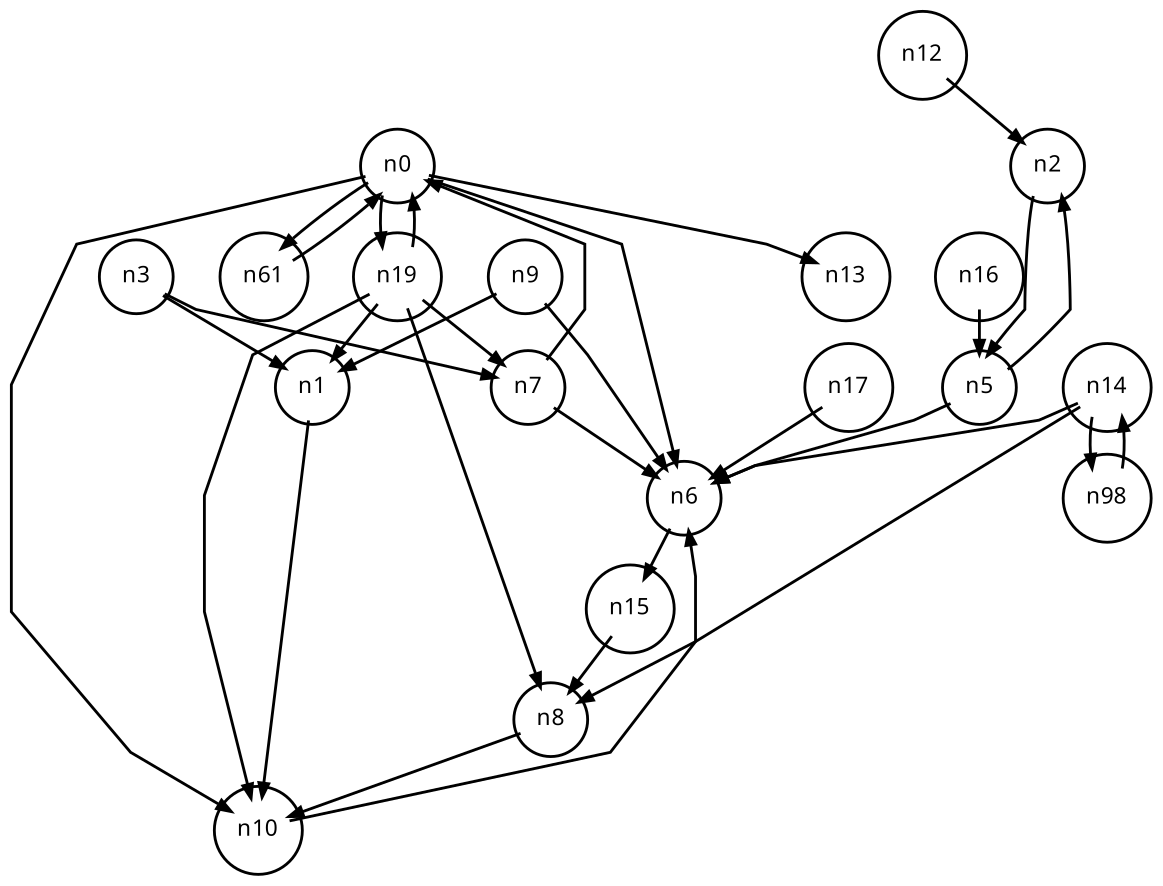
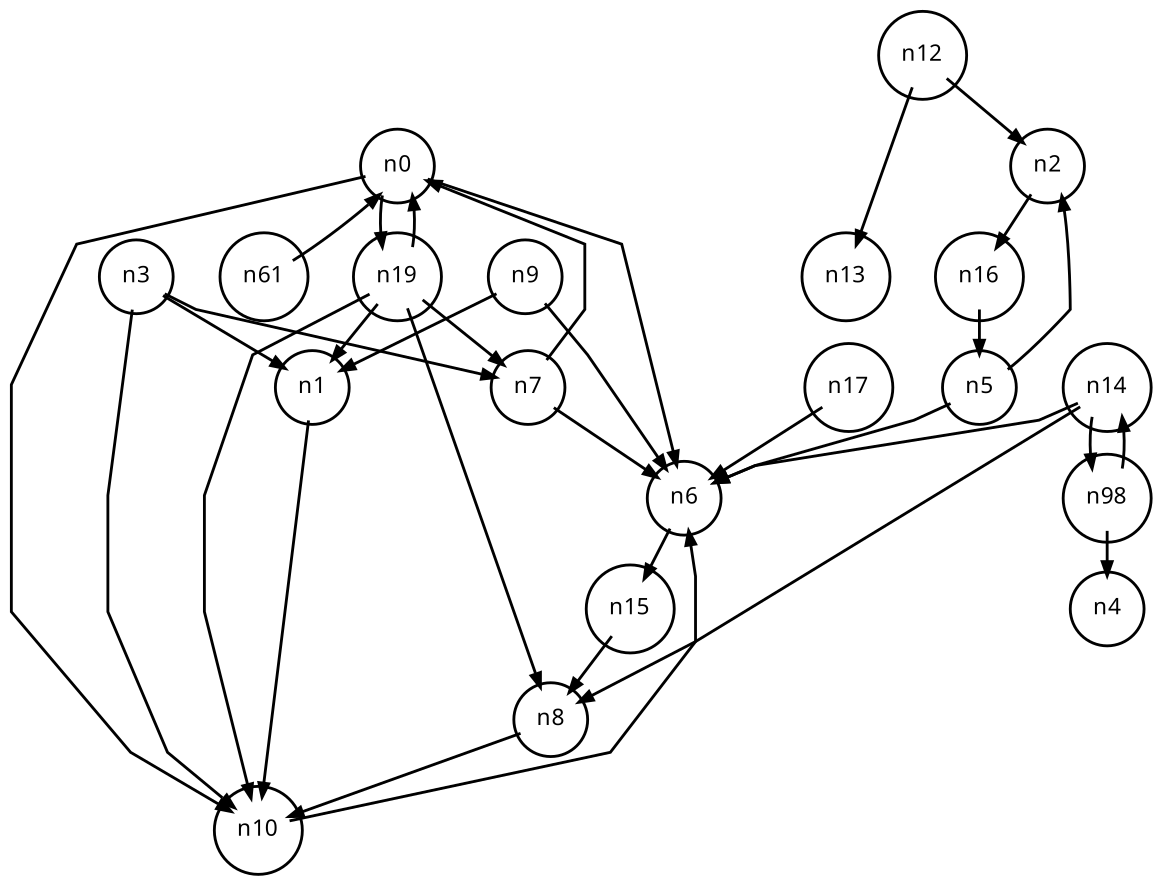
edge "n0" -> "n61": removed
edge "n0" -> "n13": now "n12" -> "n13"
edge "n2" -> "n5": now "n2" -> "n16"
edge "n3" -> "n10": added
node "n4": added
